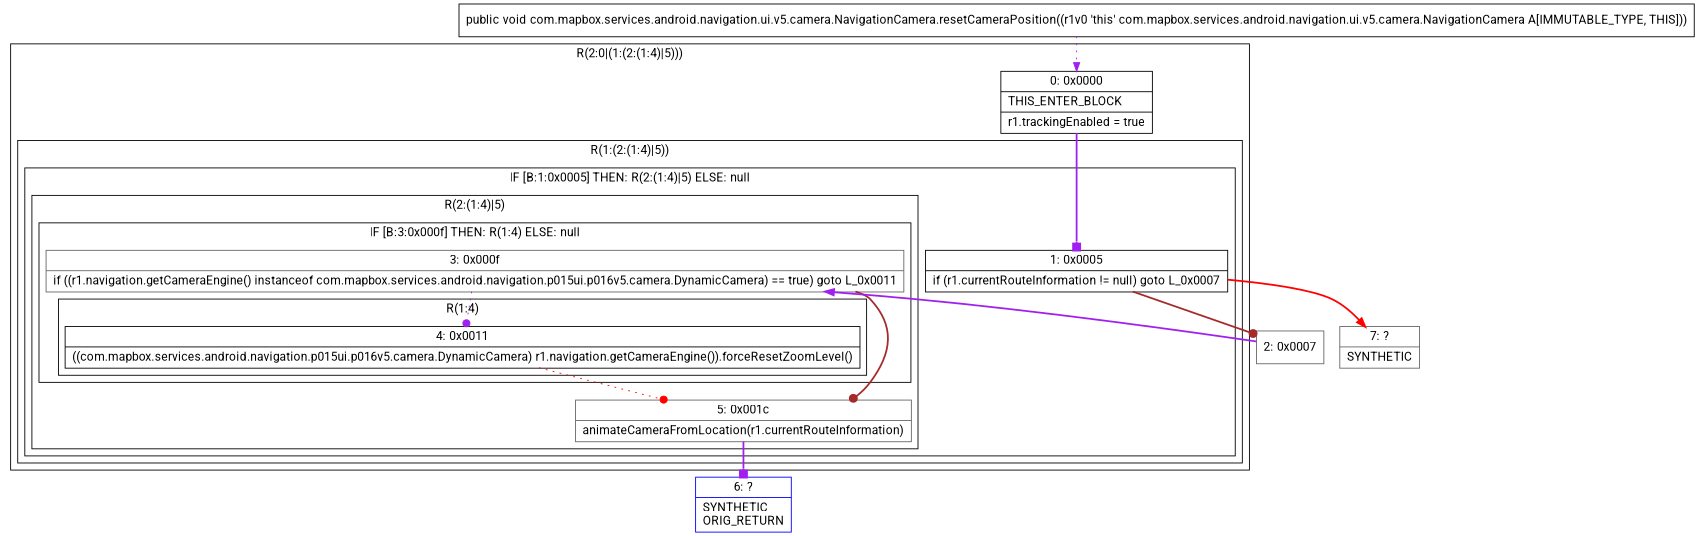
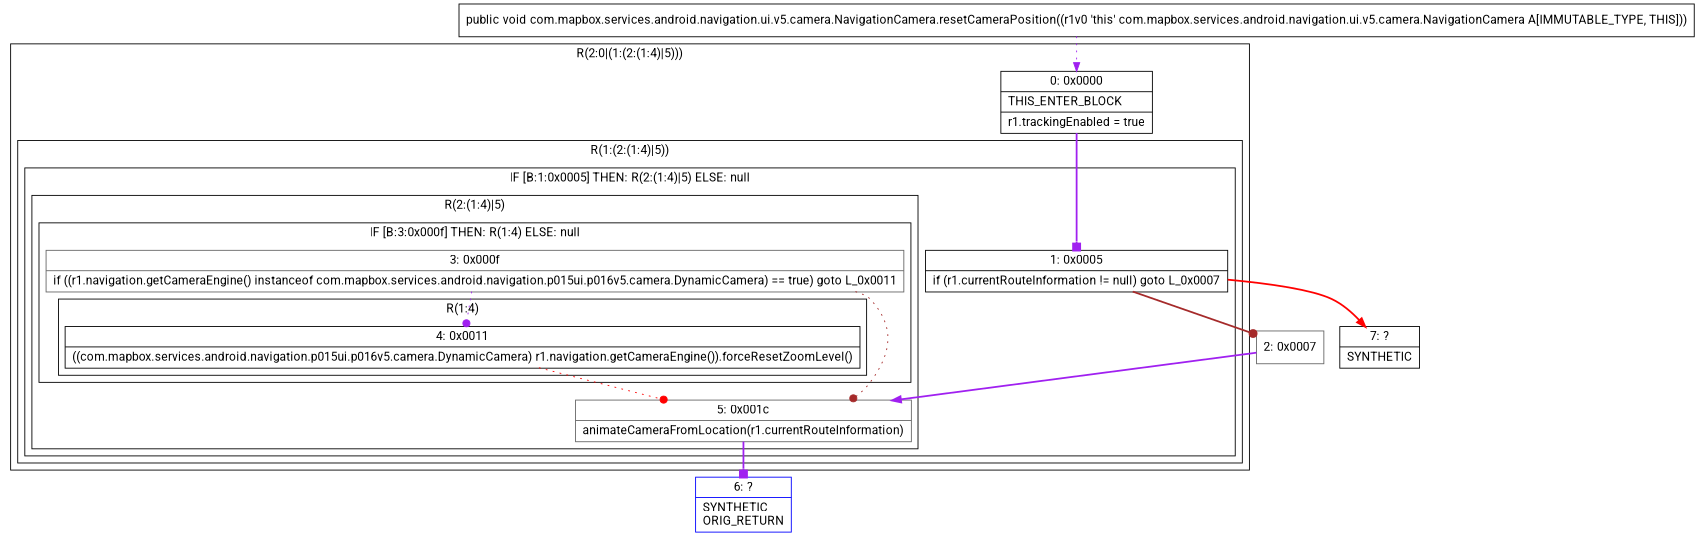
edge "2: 0x0007" -> "3: 0x000f": now "2: 0x0007" -> "5: 0x001c"
edge "3: 0x000f" -> "5: 0x001c": style bold -> dotted
node "7: ?": color gray40 -> black
